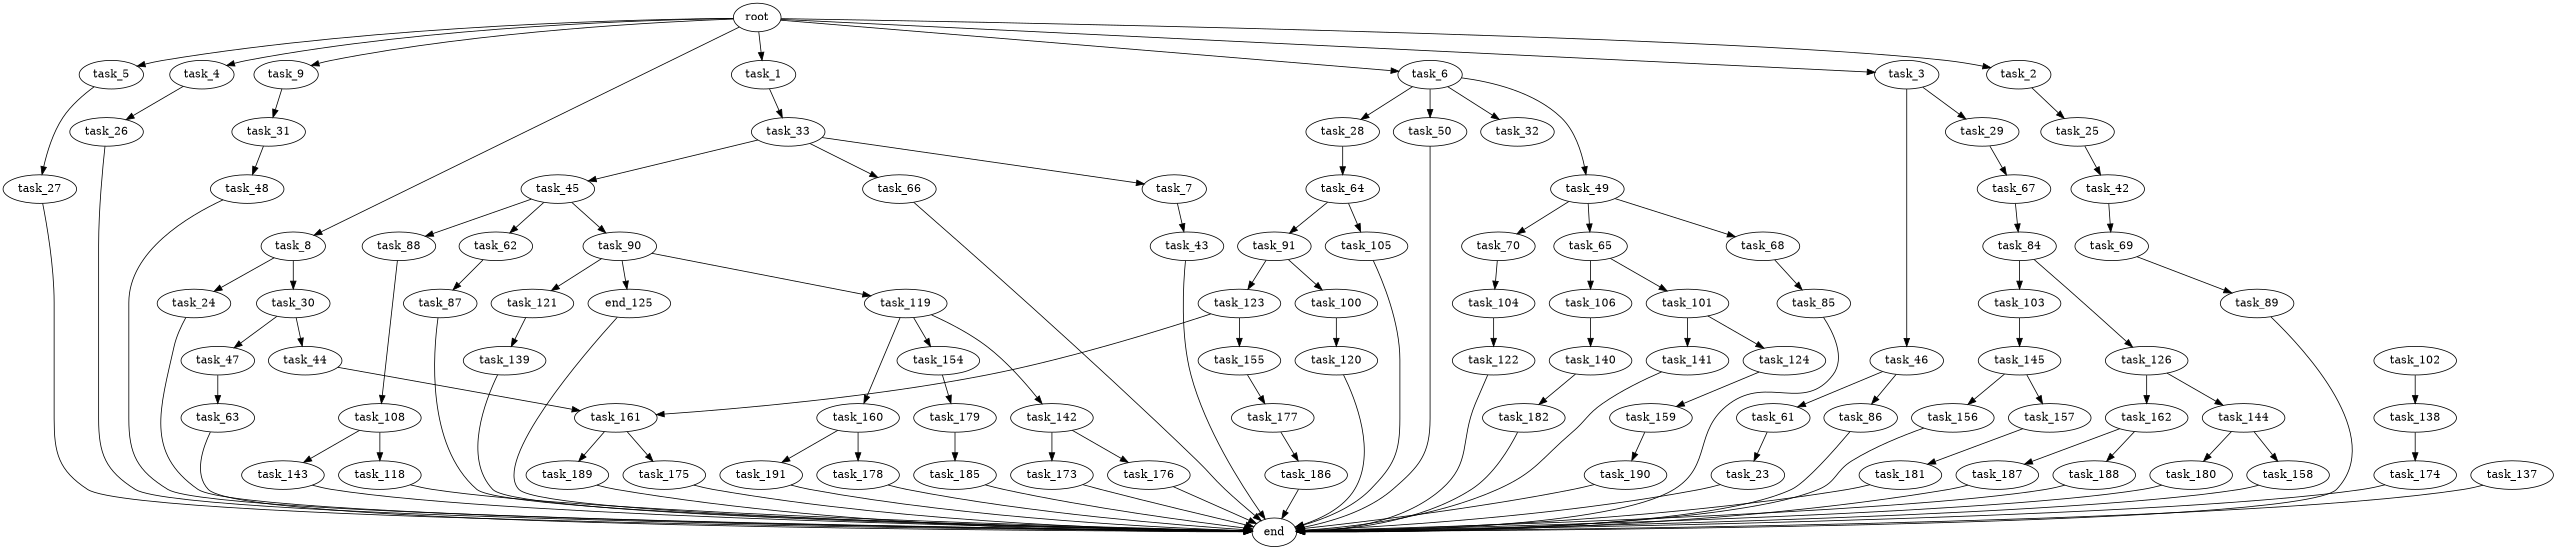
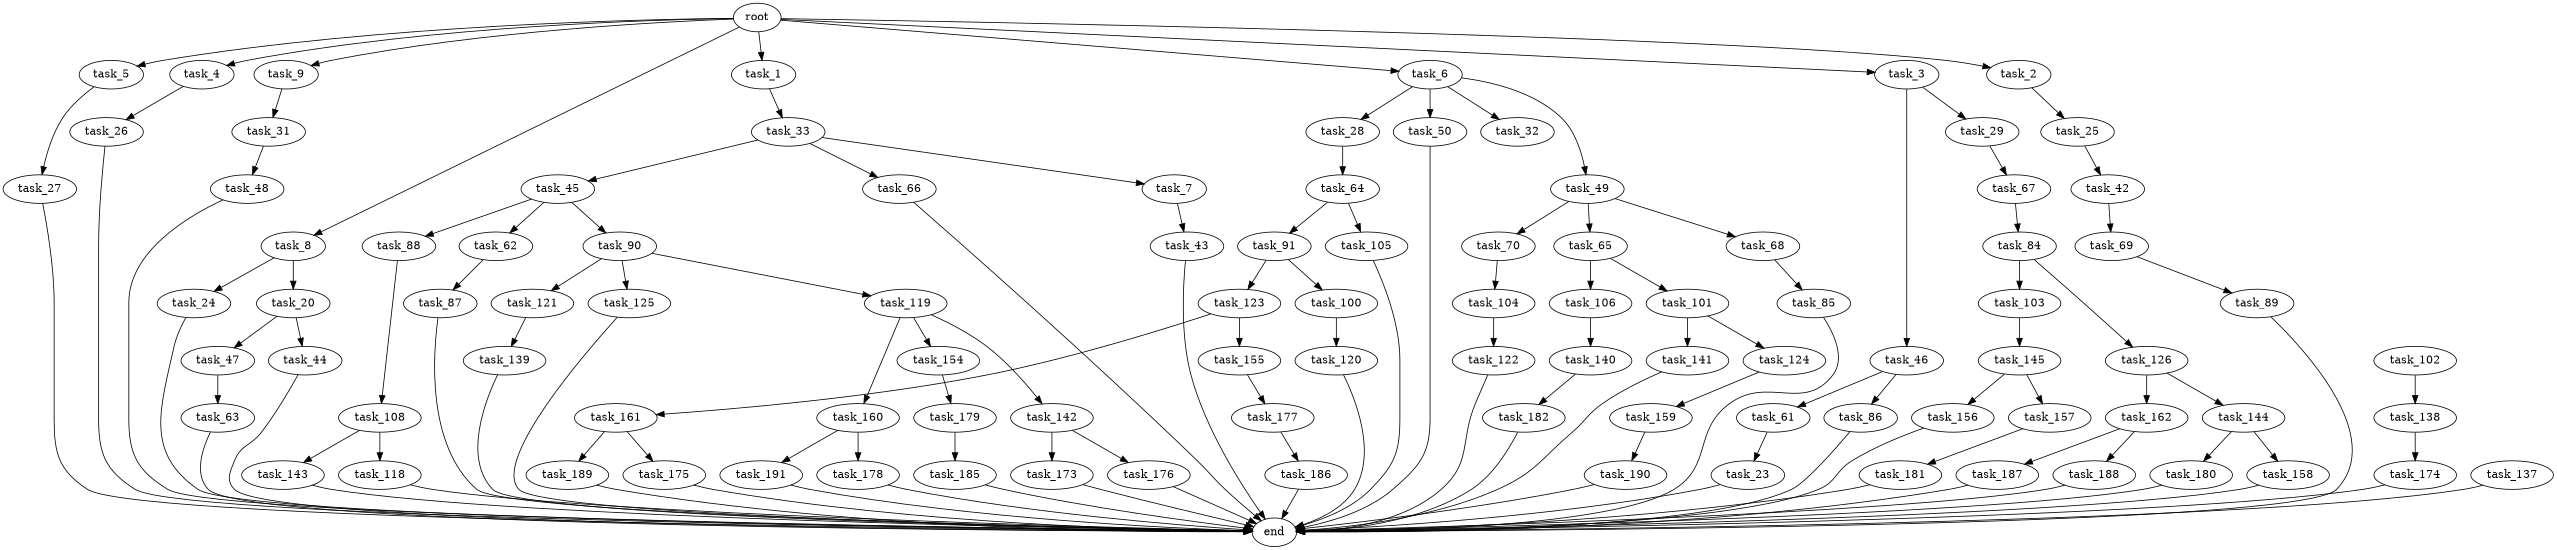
node "task_30": label "task_30" -> "task_20"
node "end_125": label "end_125" -> "task_125"
edge "task_44" -> "task_161": now "task_44" -> "end"
